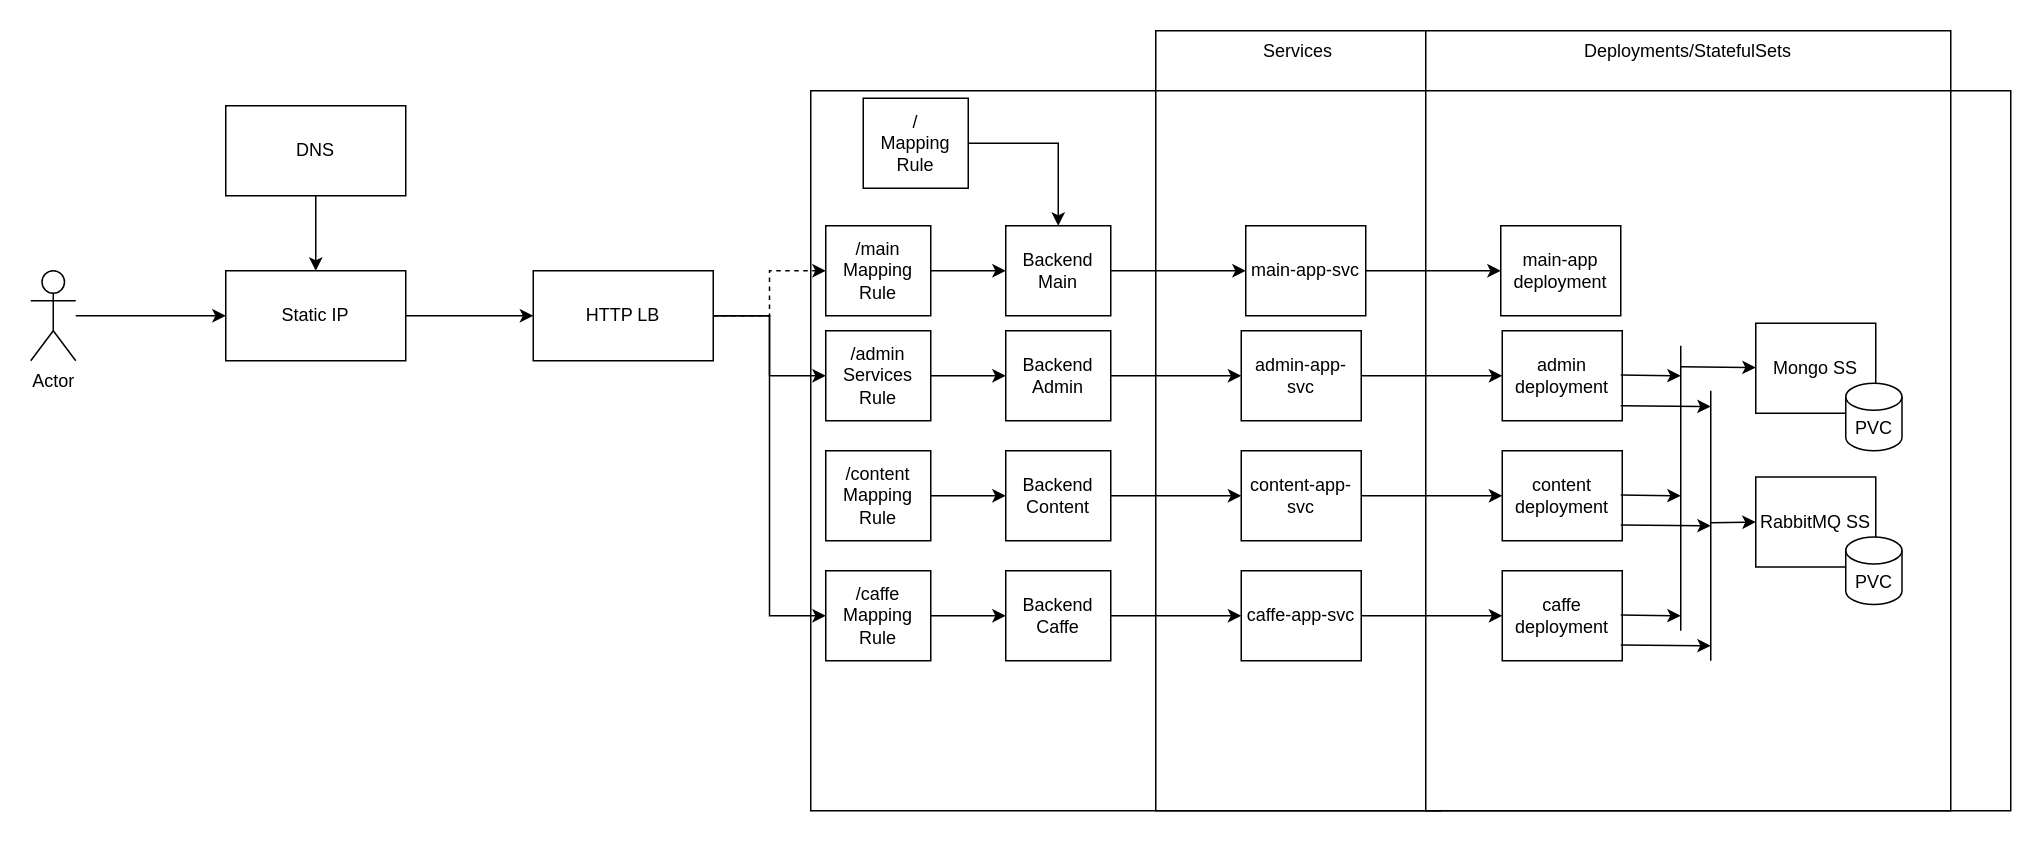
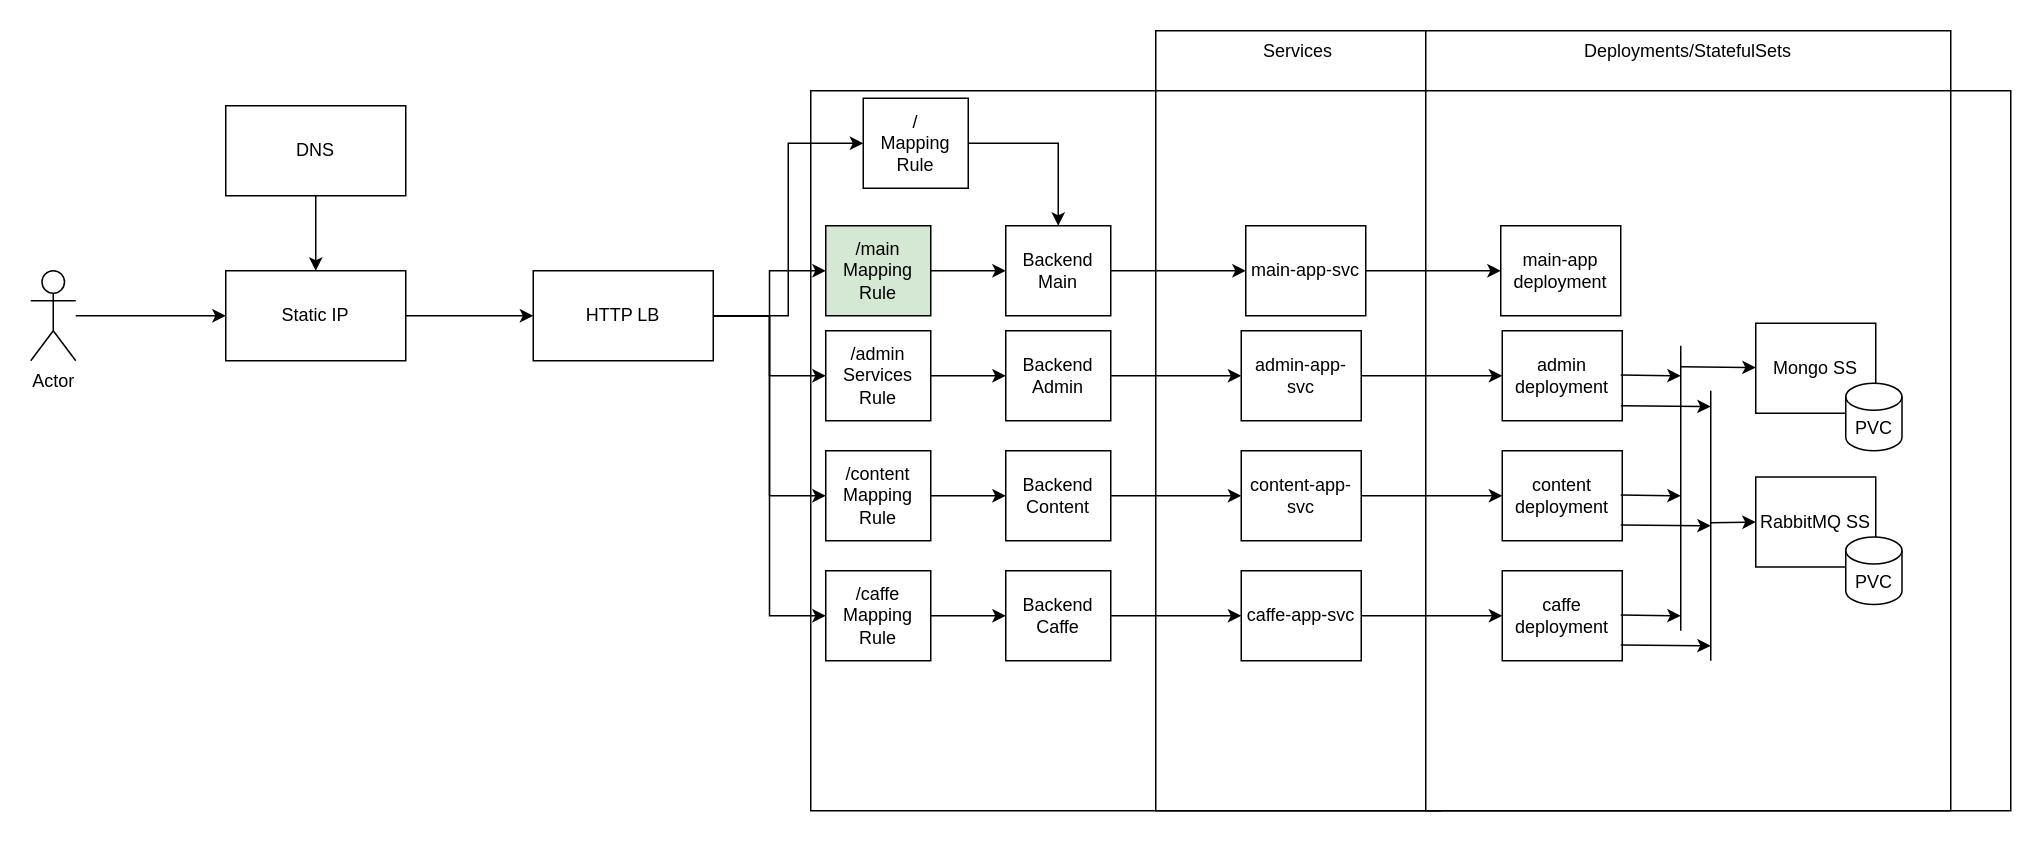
edge "HTTP LB" -> "/ Mapping Rule": added
node "/main Mapping Rule": fillcolor #ffffff -> #d5e8d4
edge "HTTP LB" -> "/main Mapping Rule": style dashed -> solid
edge "HTTP LB" -> "/content Mapping Rule": added
